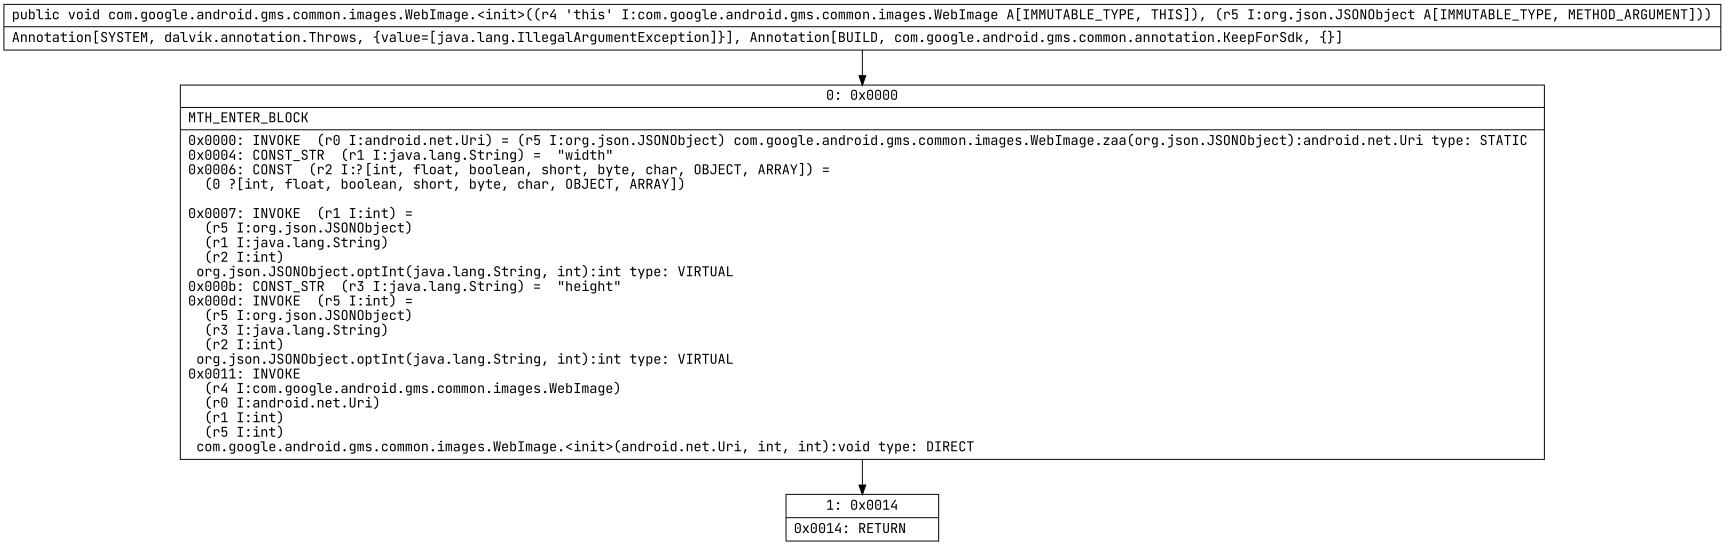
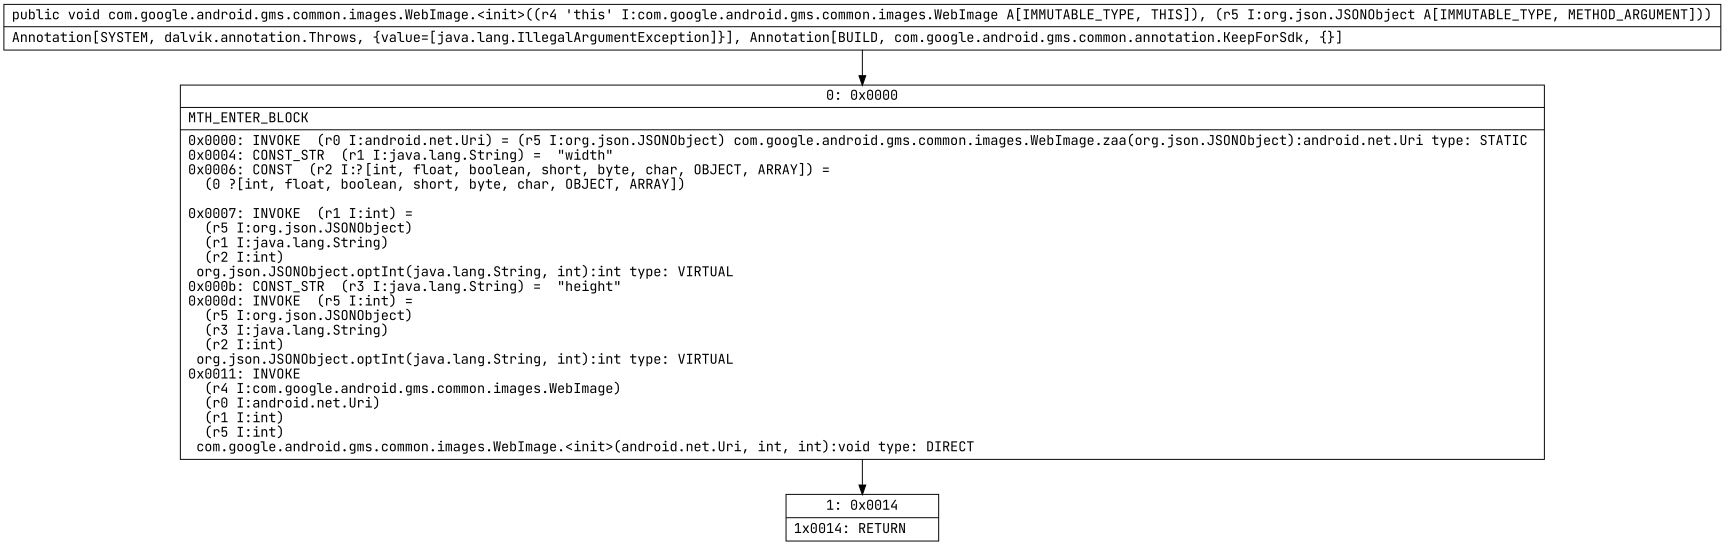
node "1: 0x0014": text "0x0014: RETURN" -> "1x0014: RETURN"
